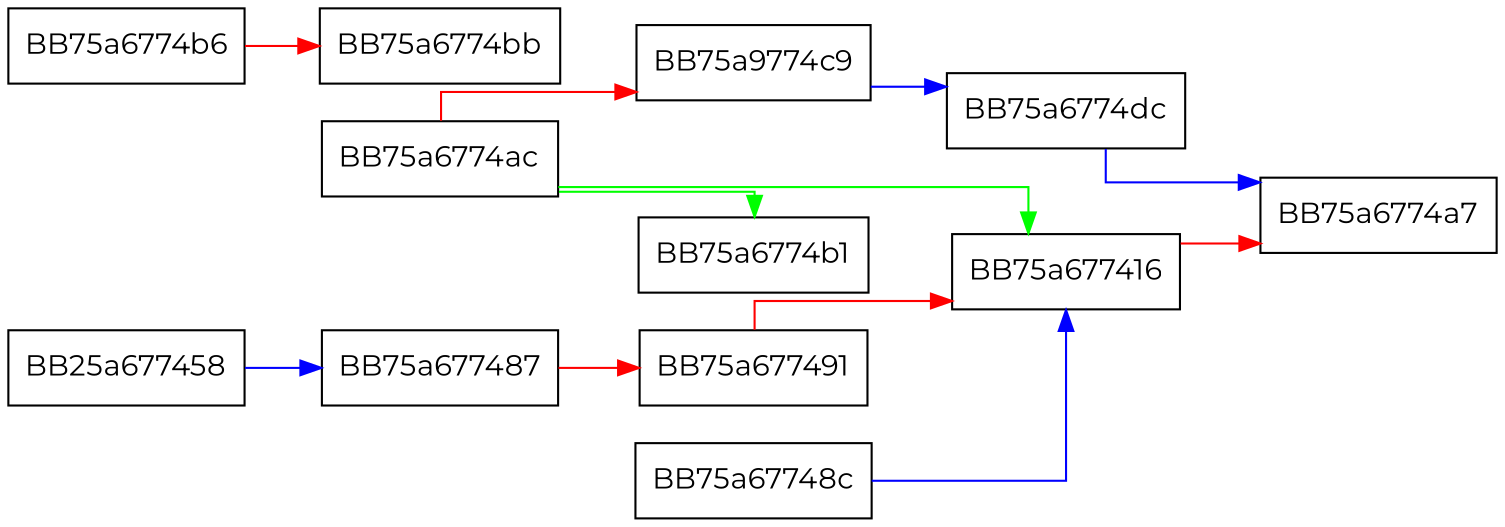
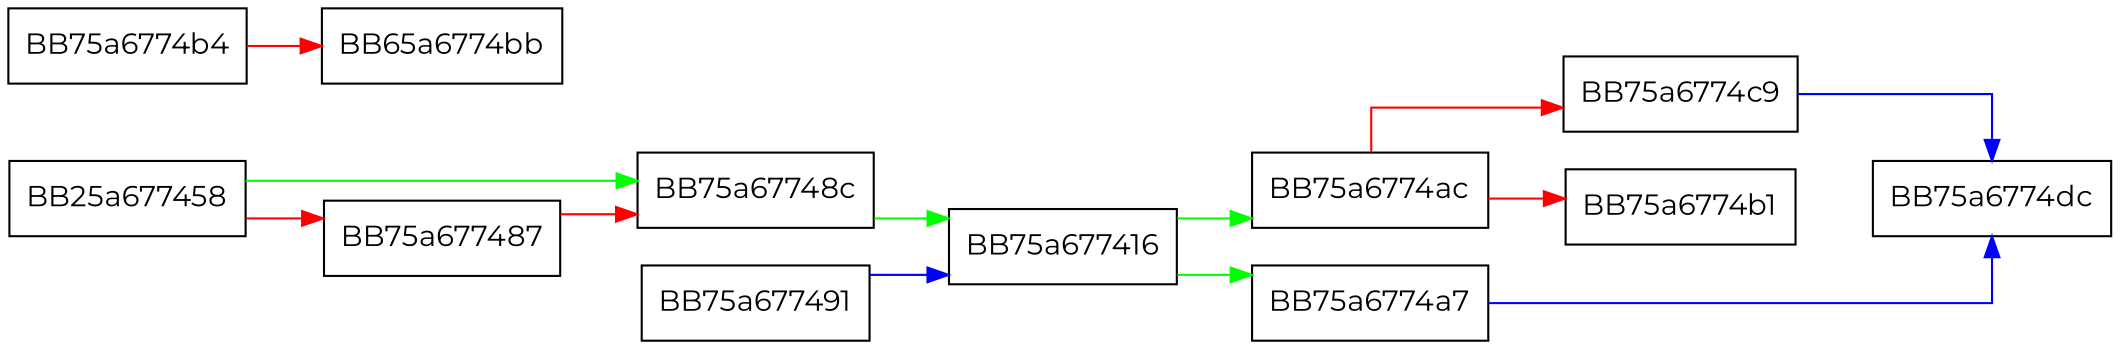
node "BB75a6774b6": label "BB75a6774b6" -> "BB75a6774b4"
node "BB75a6774bb": label "BB75a6774bb" -> "BB65a6774bb"
node "BB75a9774c9": label "BB75a9774c9" -> "BB75a6774c9"
edge "BB25a677458" -> "BB75a67748c": added
edge "BB75a6774dc" -> "BB75a6774a7": reversed
edge "BB75a6774ac" -> "BB75a677416": reversed
edge "BB75a6774ac" -> "BB75a6774b1": color green -> red
edge "BB75a677416" -> "BB75a6774a7": color red -> green
edge "BB75a677491" -> "BB75a677416": color red -> blue
edge "BB25a677458" -> "BB75a677487": color blue -> red
edge "BB75a677487" -> "BB75a677491": now "BB75a677487" -> "BB75a67748c"
edge "BB75a67748c" -> "BB75a677416": color blue -> green
